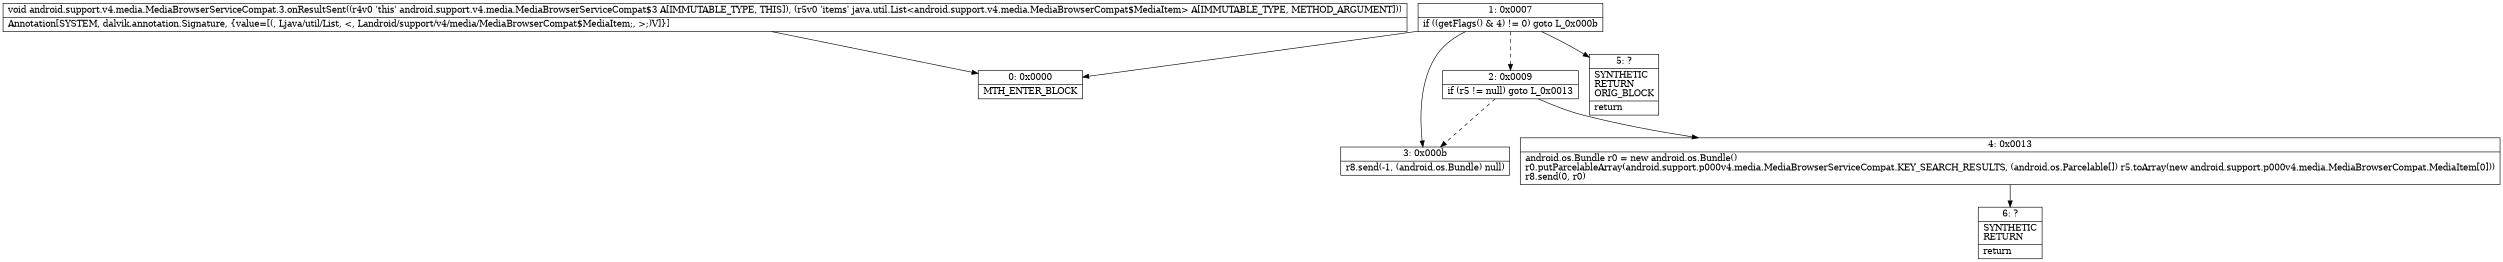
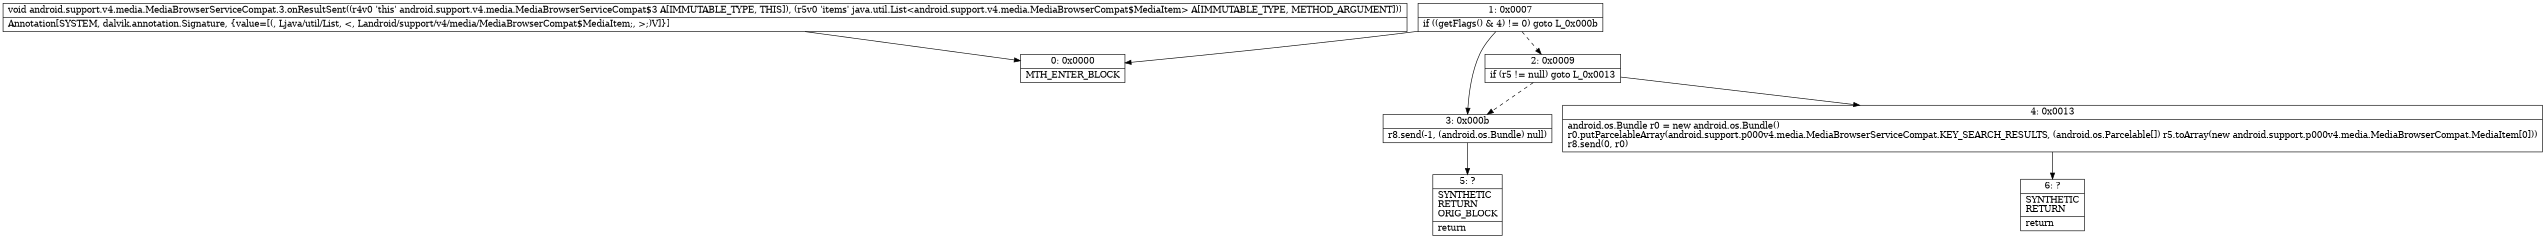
edge "1: 0x0007" -> "5: ?": now "3: 0x000b" -> "5: ?"
